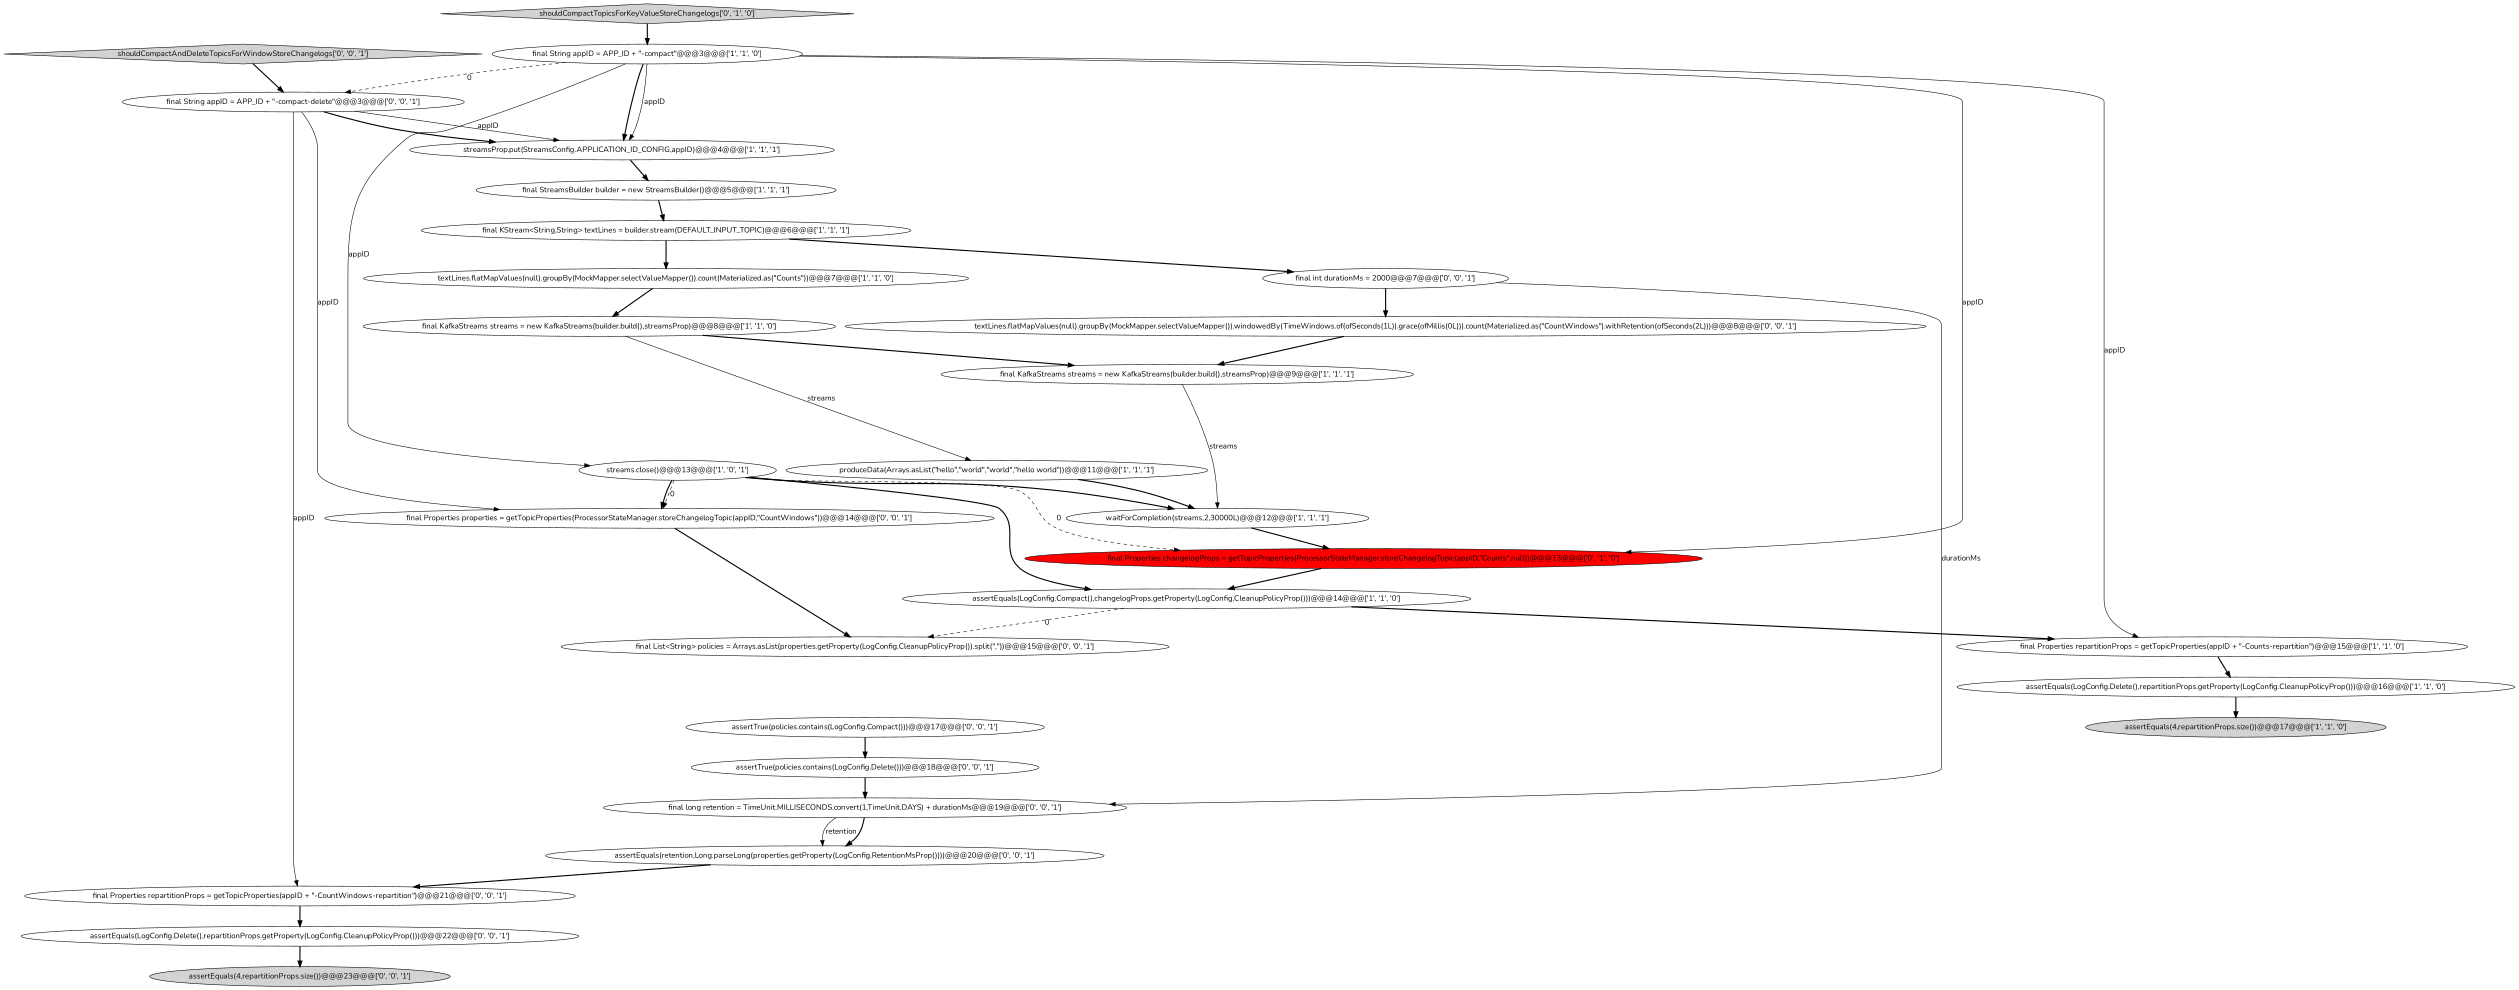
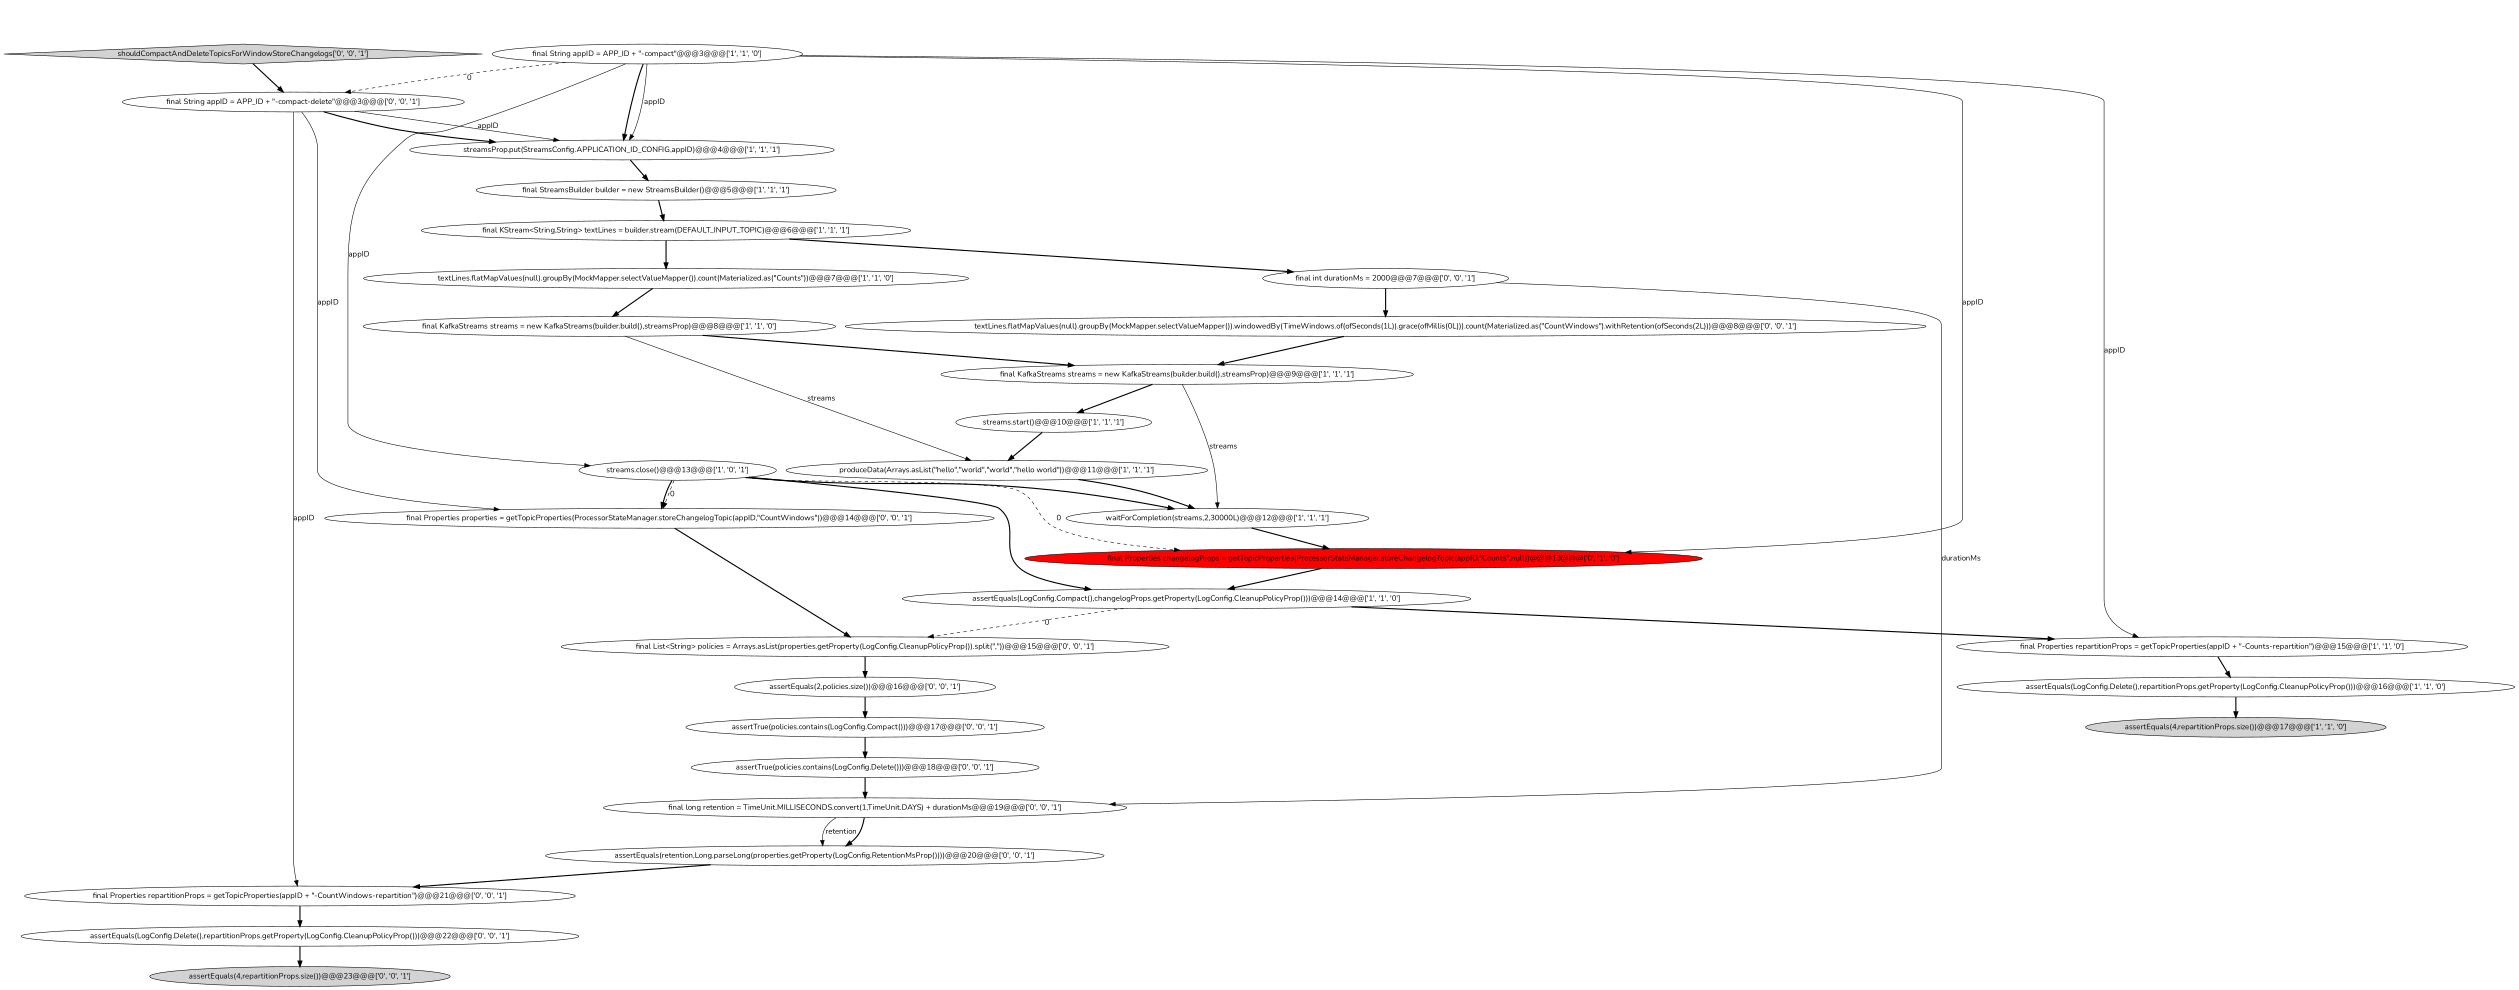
node "shouldCompactTopicsForKeyValueStoreChangelogs['0', '1', '0']": removed
node "streams.start()@@@10@@@['1', '1', '1']": added
node "assertEquals(2,policies.size())@@@16@@@['0', '0', '1']": added
